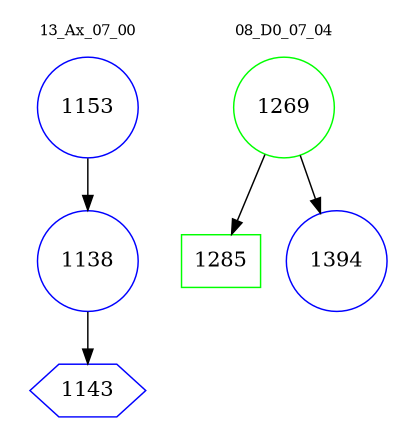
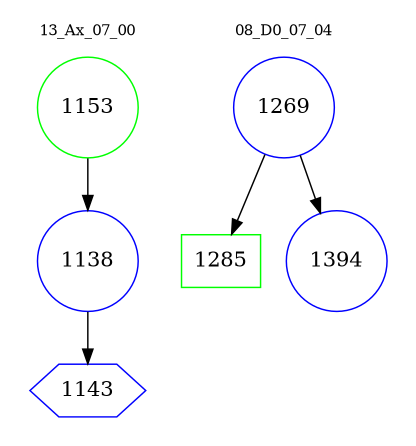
node "1153": color blue -> green
node "1269": color green -> blue
